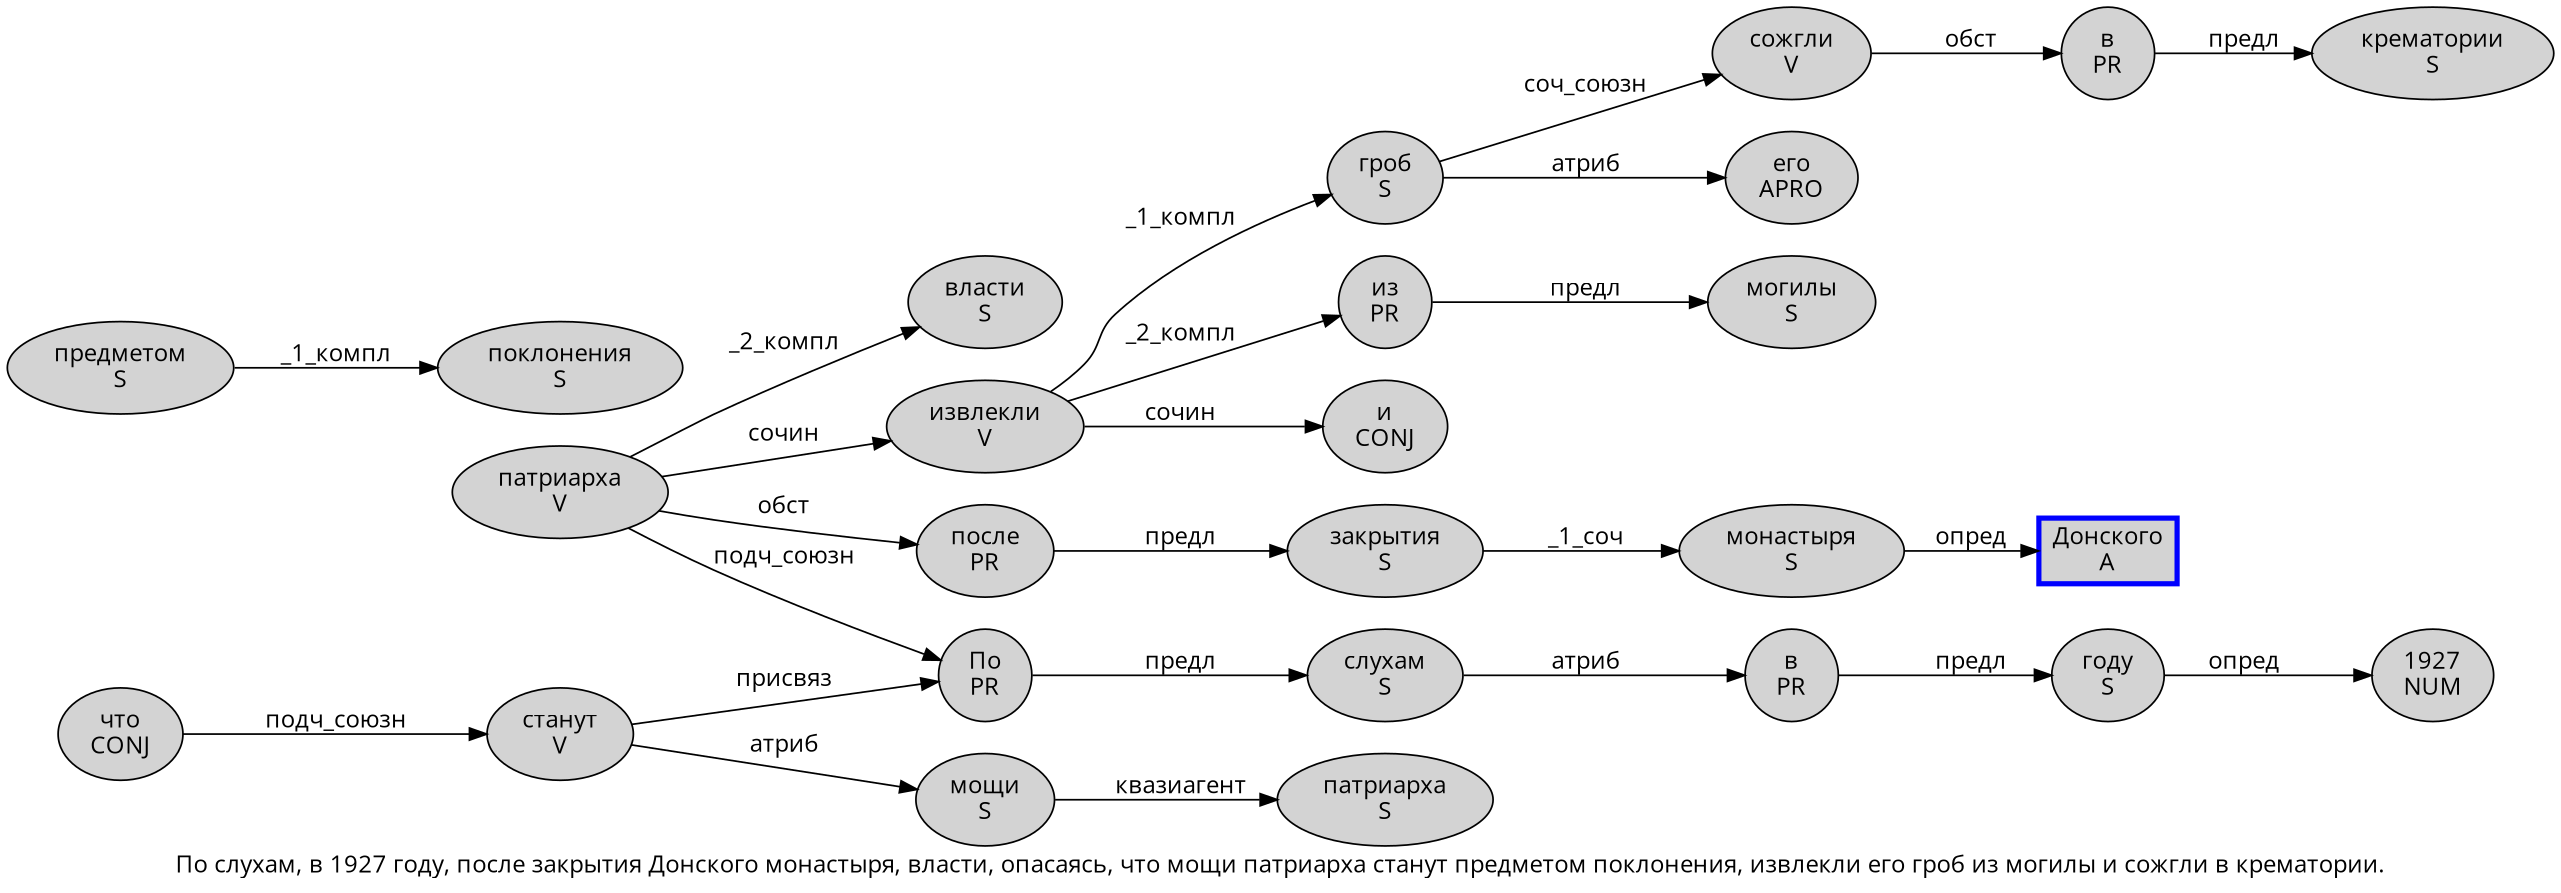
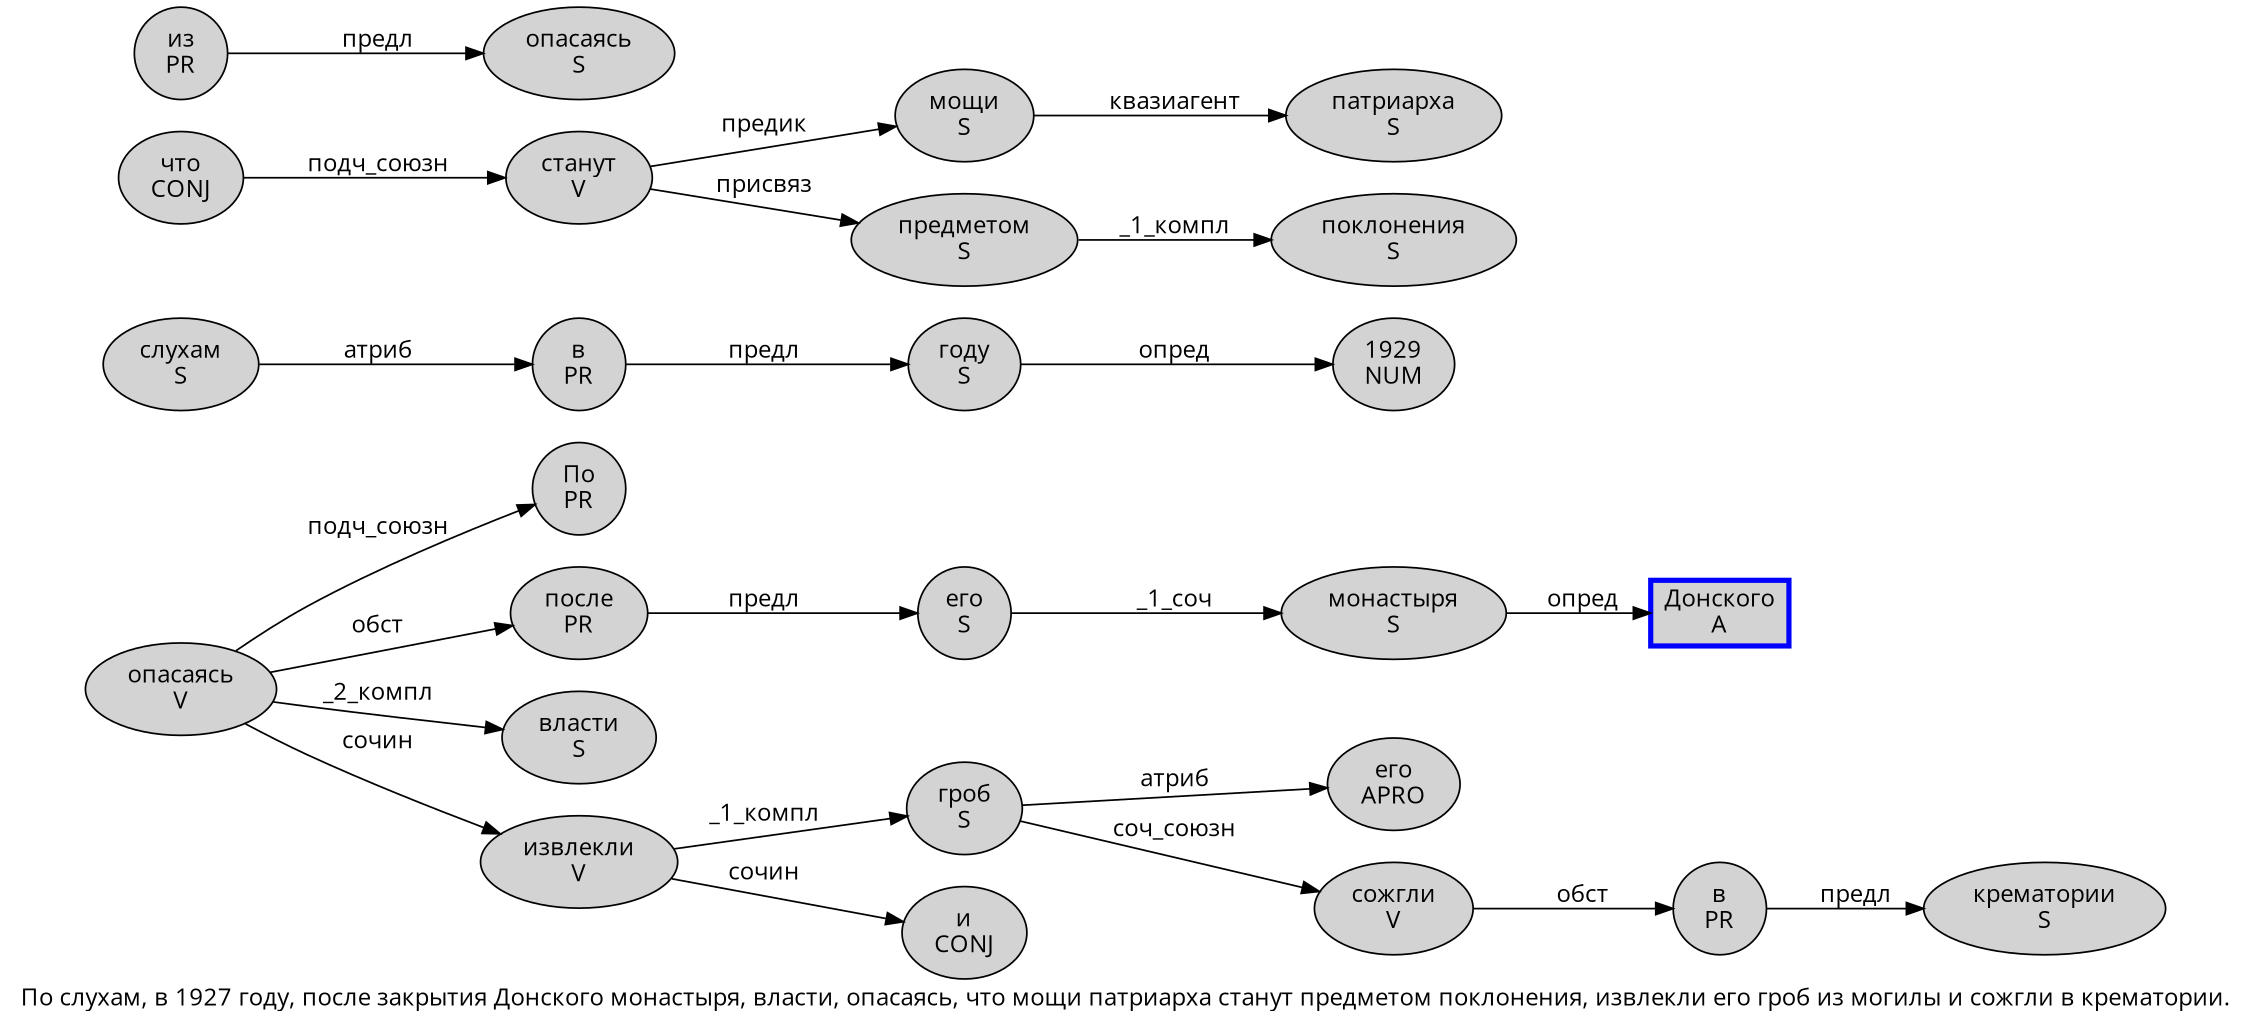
node "могилы S": label "могилы S" -> "опасаясь S"
edge "извлекли V" -> "из PR": removed, label "_2_компл"
node "патриарха V": label "патриарха V" -> "опасаясь V"
node "закрытия S": label "закрытия S" -> "его S"
edge "По PR" -> "слухам S": removed, label "предл"
node "1927 NUM": label "1927 NUM" -> "1929 NUM"
edge "станут V" -> "По PR": now "станут V" -> "предметом S"
edge "станут V" -> "мощи S": label "атриб" -> "предик"
